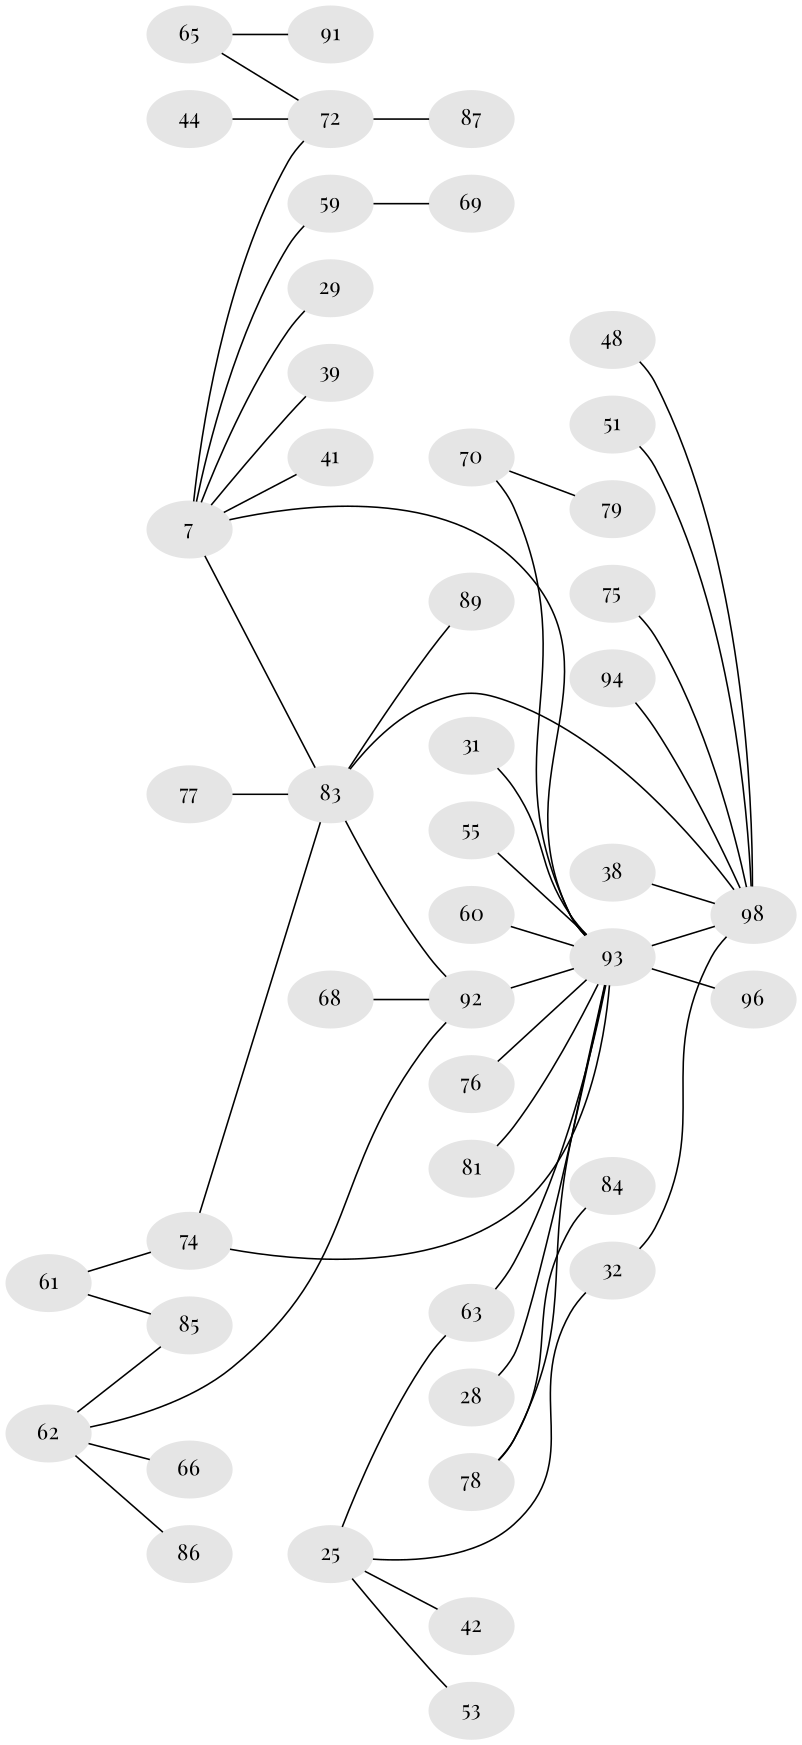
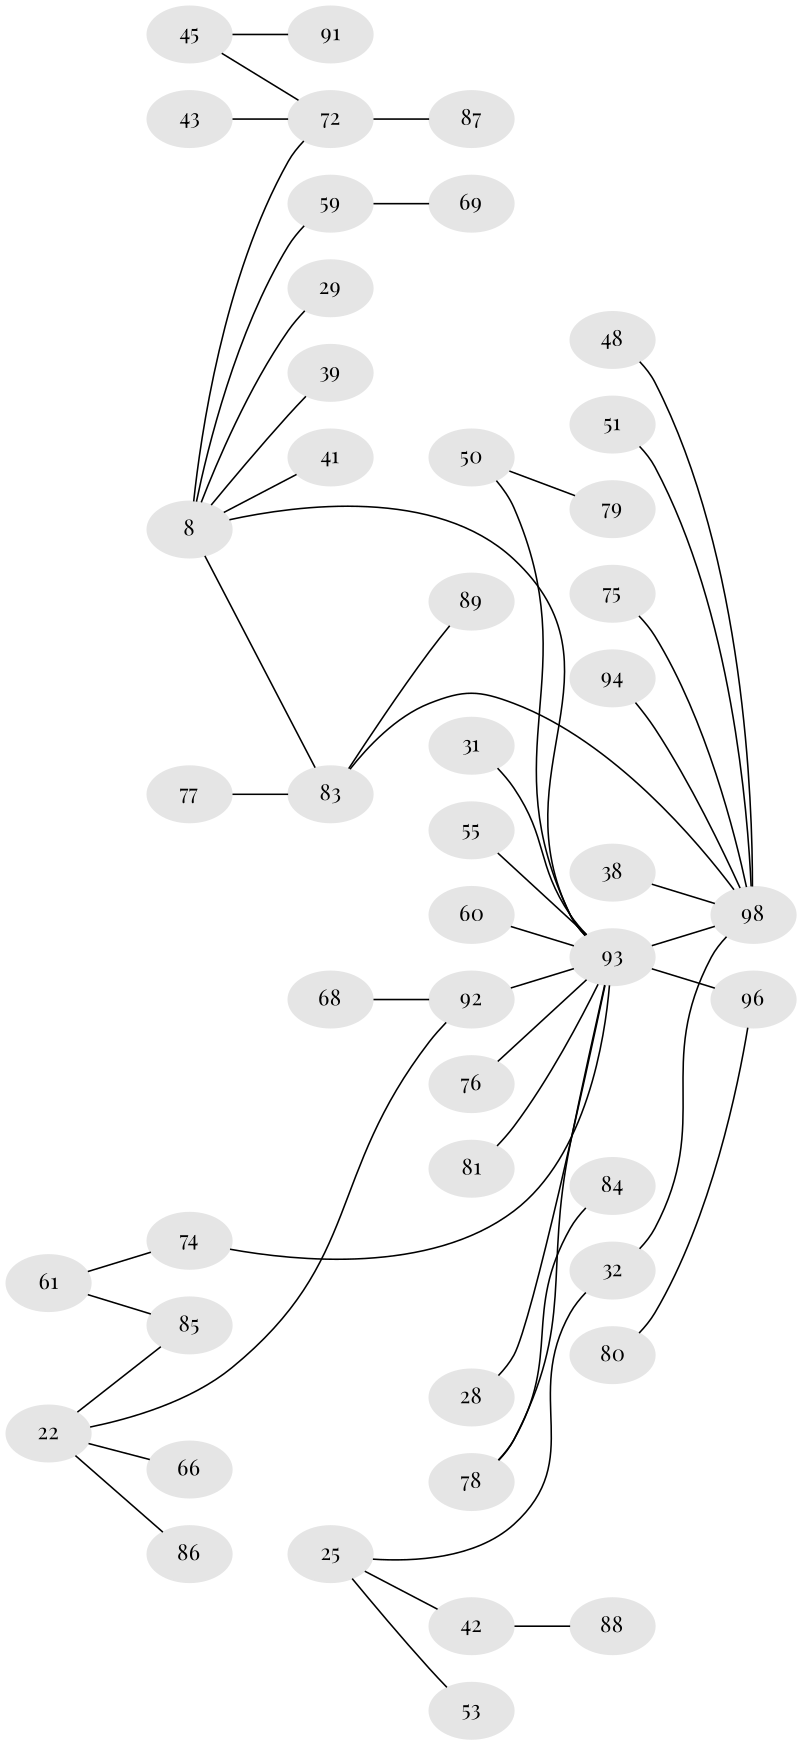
node "65": label "65" -> "45"
node "44": label "44" -> "43"
node "70": label "70" -> "50"
node "7": label "7" -> "8"
edge "83" -- "92": removed
edge "83" -- "74": removed
node "63": removed
node "80": added
node "62": label "62" -> "22"
node "88": added
